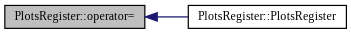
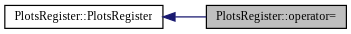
edge "PlotsRegister::PlotsRegister" -> "PlotsRegister::operator=": reversed
